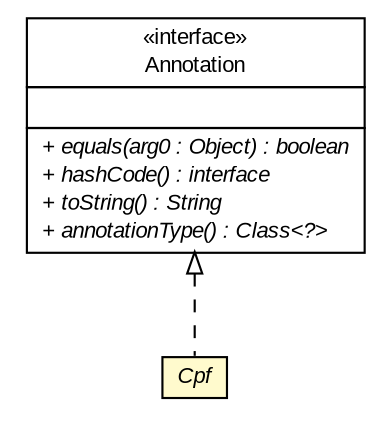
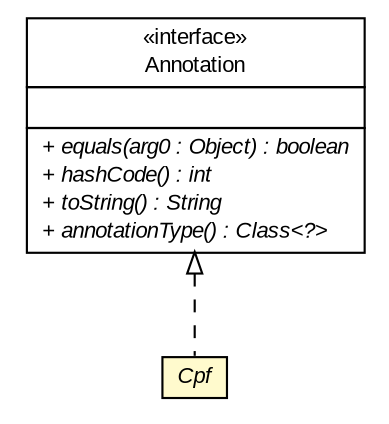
node "Annotation": text "+ hashCode() : interface" -> "+ hashCode() : int"
